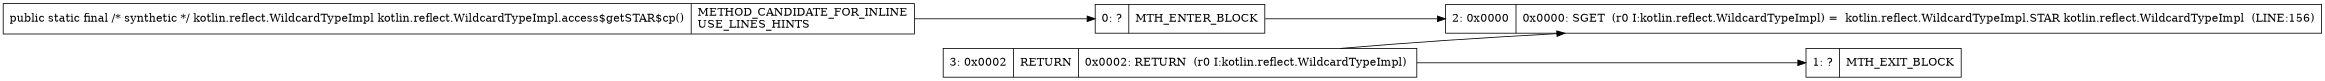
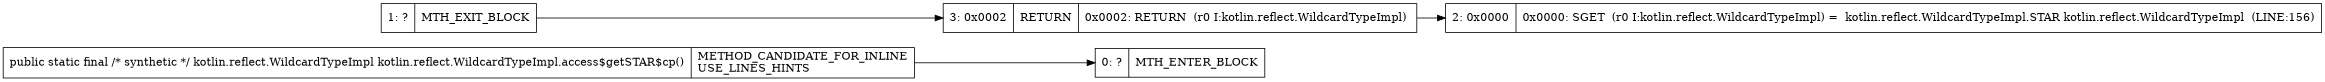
edge "0: ?" -> "2: 0x0000": removed
edge "3: 0x0002" -> "1: ?": reversed
